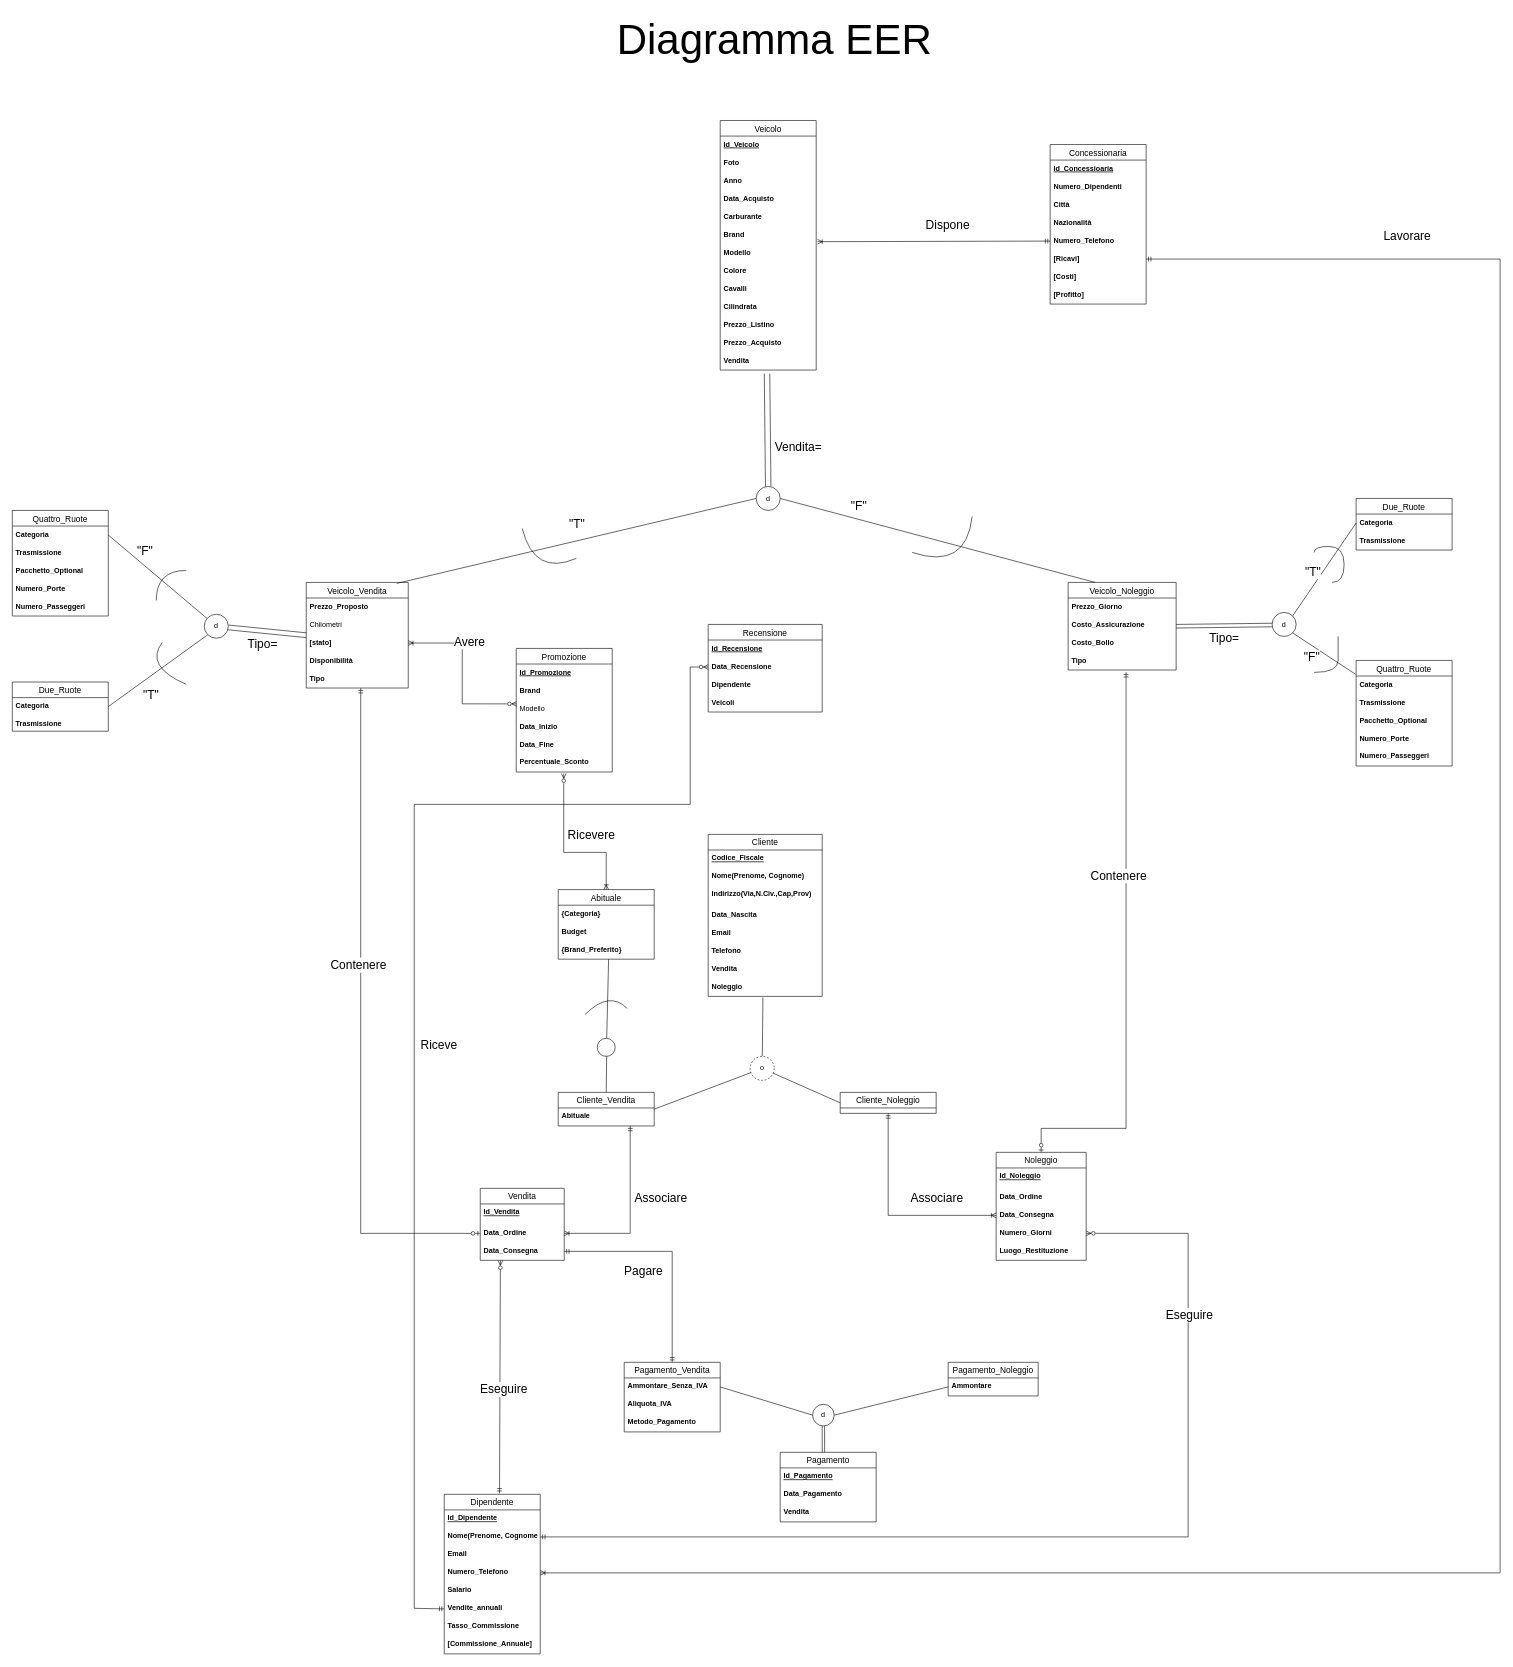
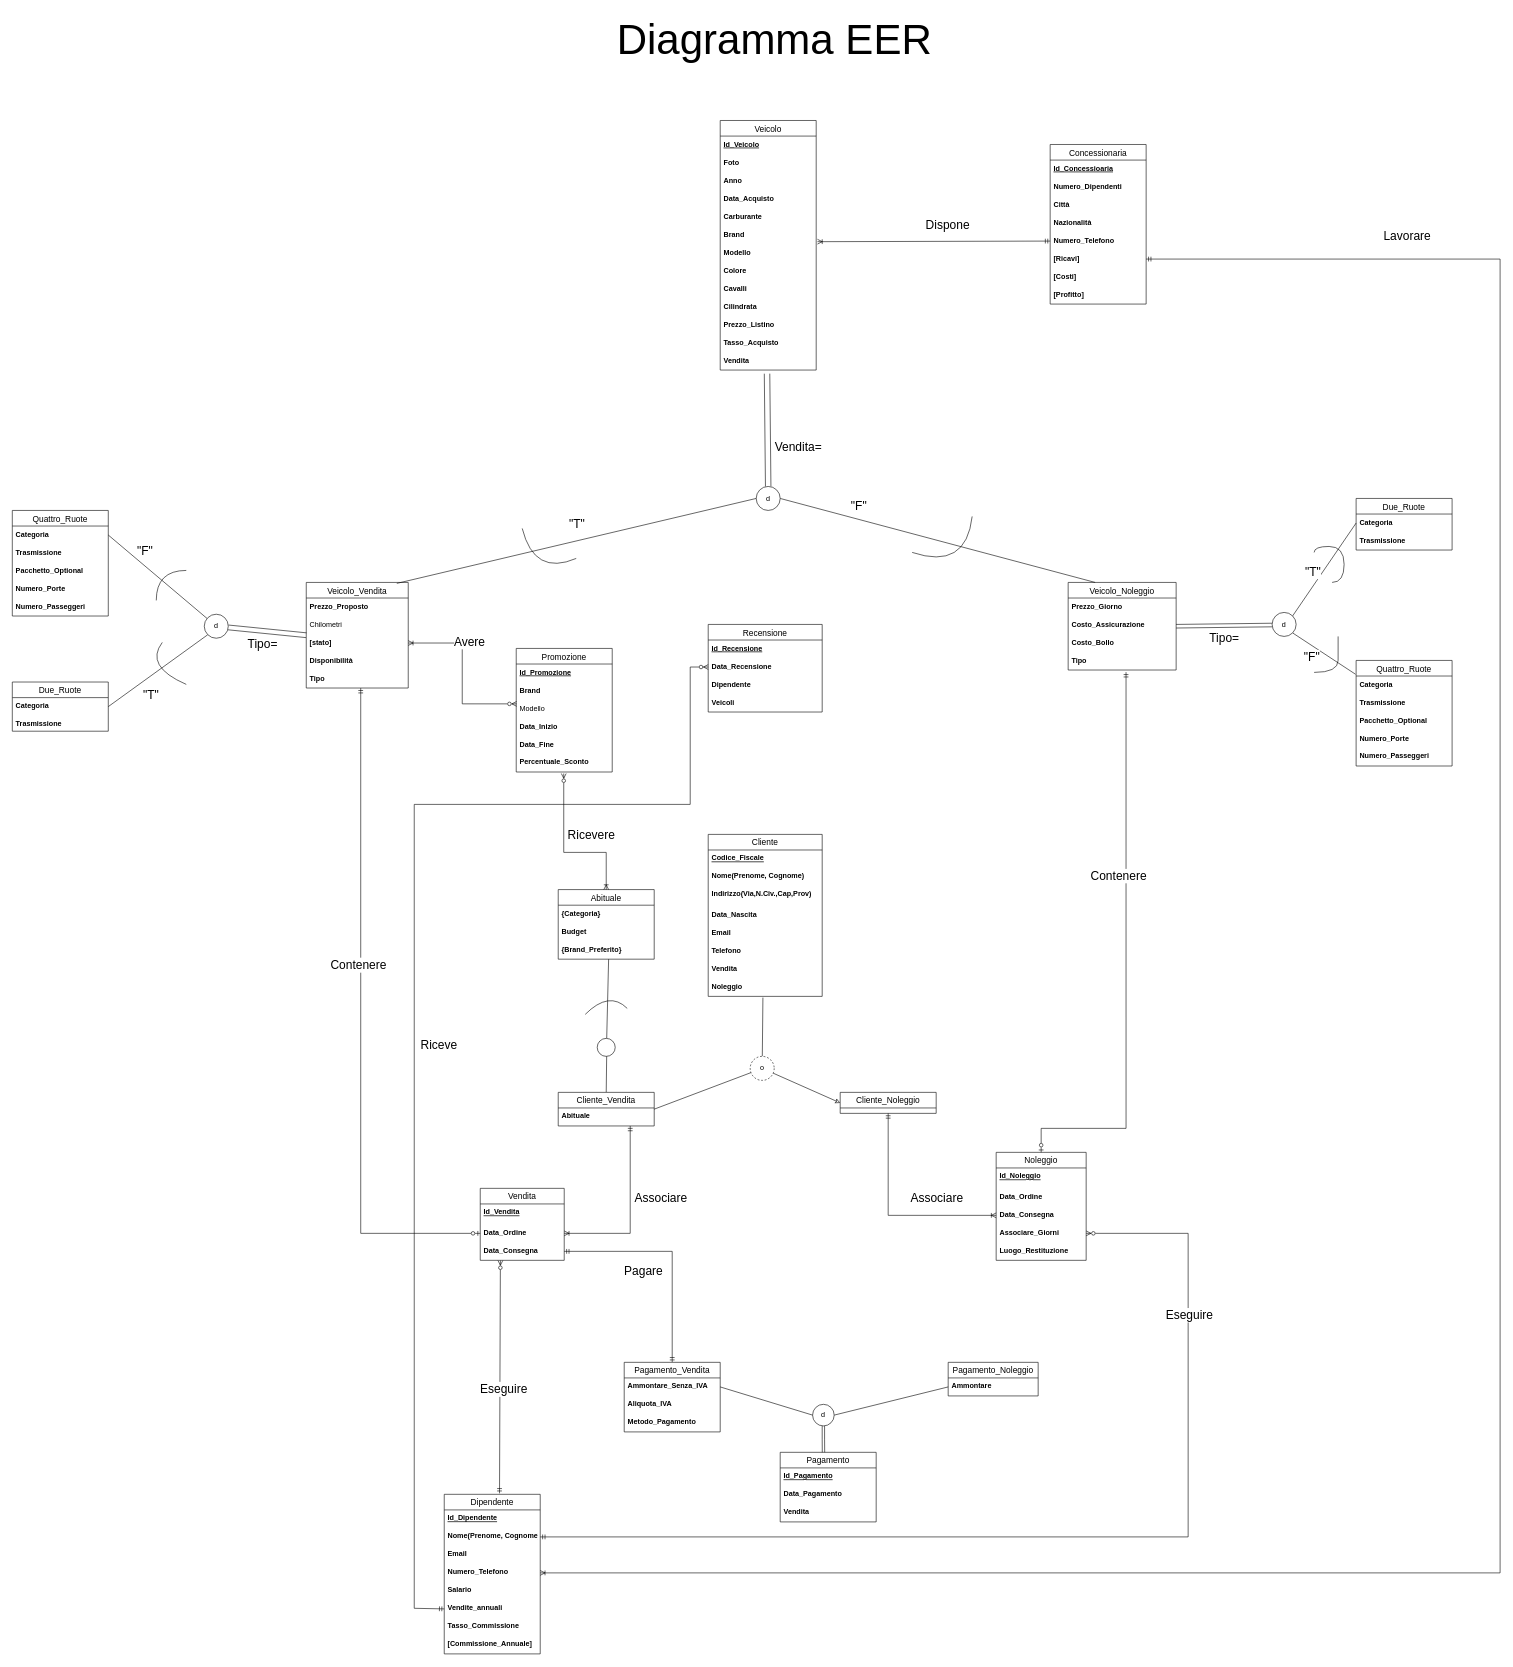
node "Prezzo_Acquisto": label "Prezzo_Acquisto" -> "Tasso_Acquisto"
edge "o" -- "Cliente_Noleggio": arrowhead none -> classic
node "Numero_Giorni": label "Numero_Giorni" -> "Associare_Giorni"
